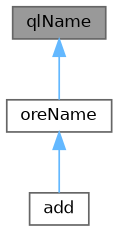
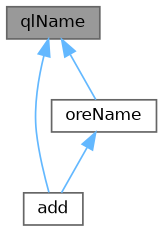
edge "add" -> "qlName": added
